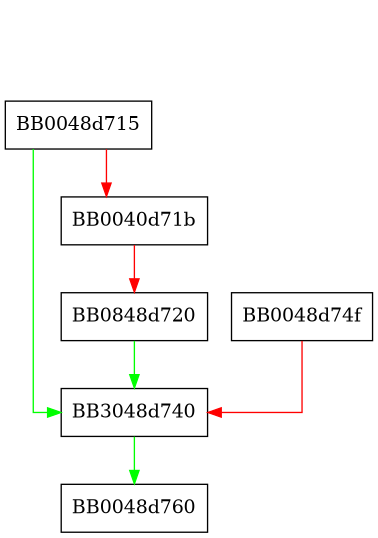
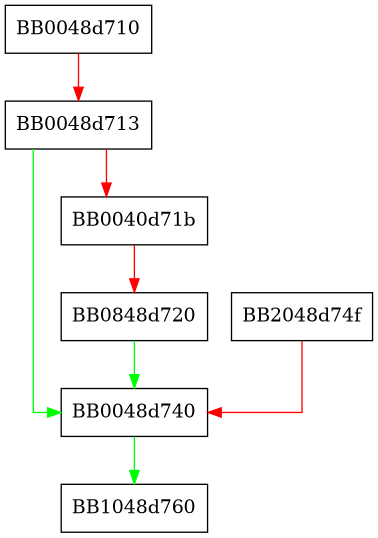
node "BB0048d710": added
node "BB0048d715": label "BB0048d715" -> "BB0048d713"
node "BB0048d74f": label "BB0048d74f" -> "BB2048d74f"
node "BB3048d740": label "BB3048d740" -> "BB0048d740"
node "BB0048d760": label "BB0048d760" -> "BB1048d760"
